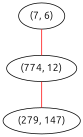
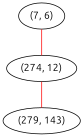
node "(774, 12)": label "(774, 12)" -> "(274, 12)"
node "(279, 147)": label "(279, 147)" -> "(279, 143)"
